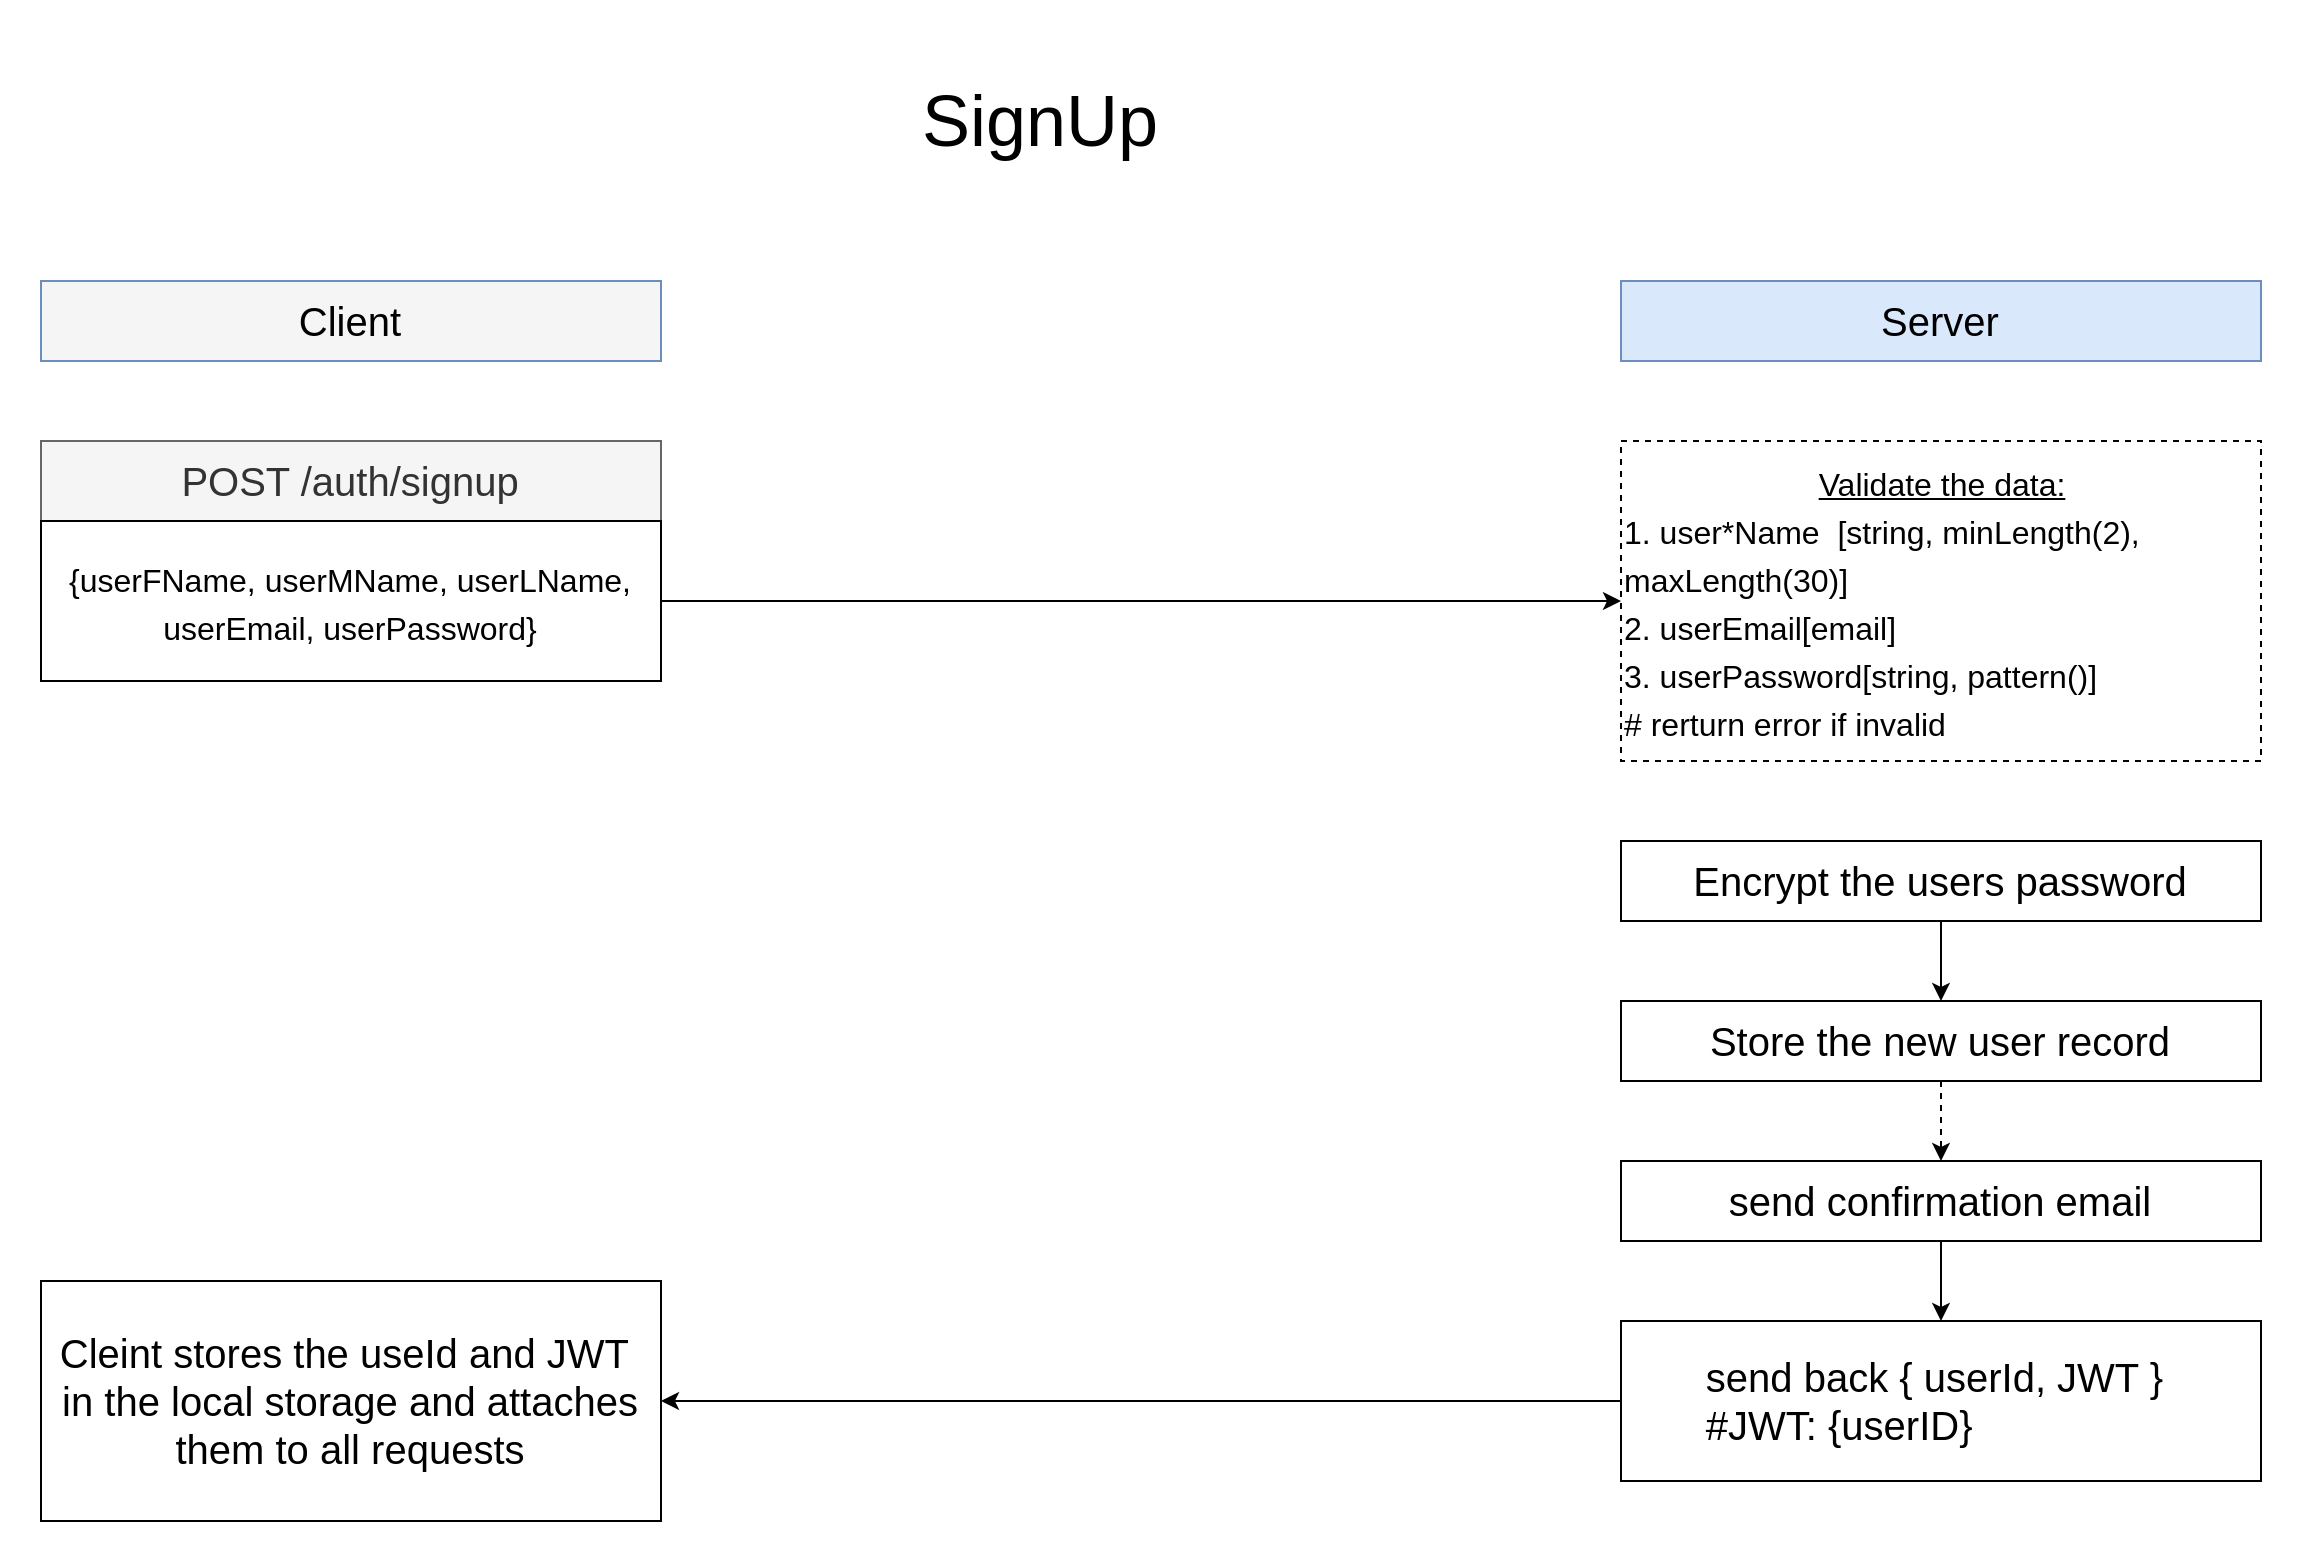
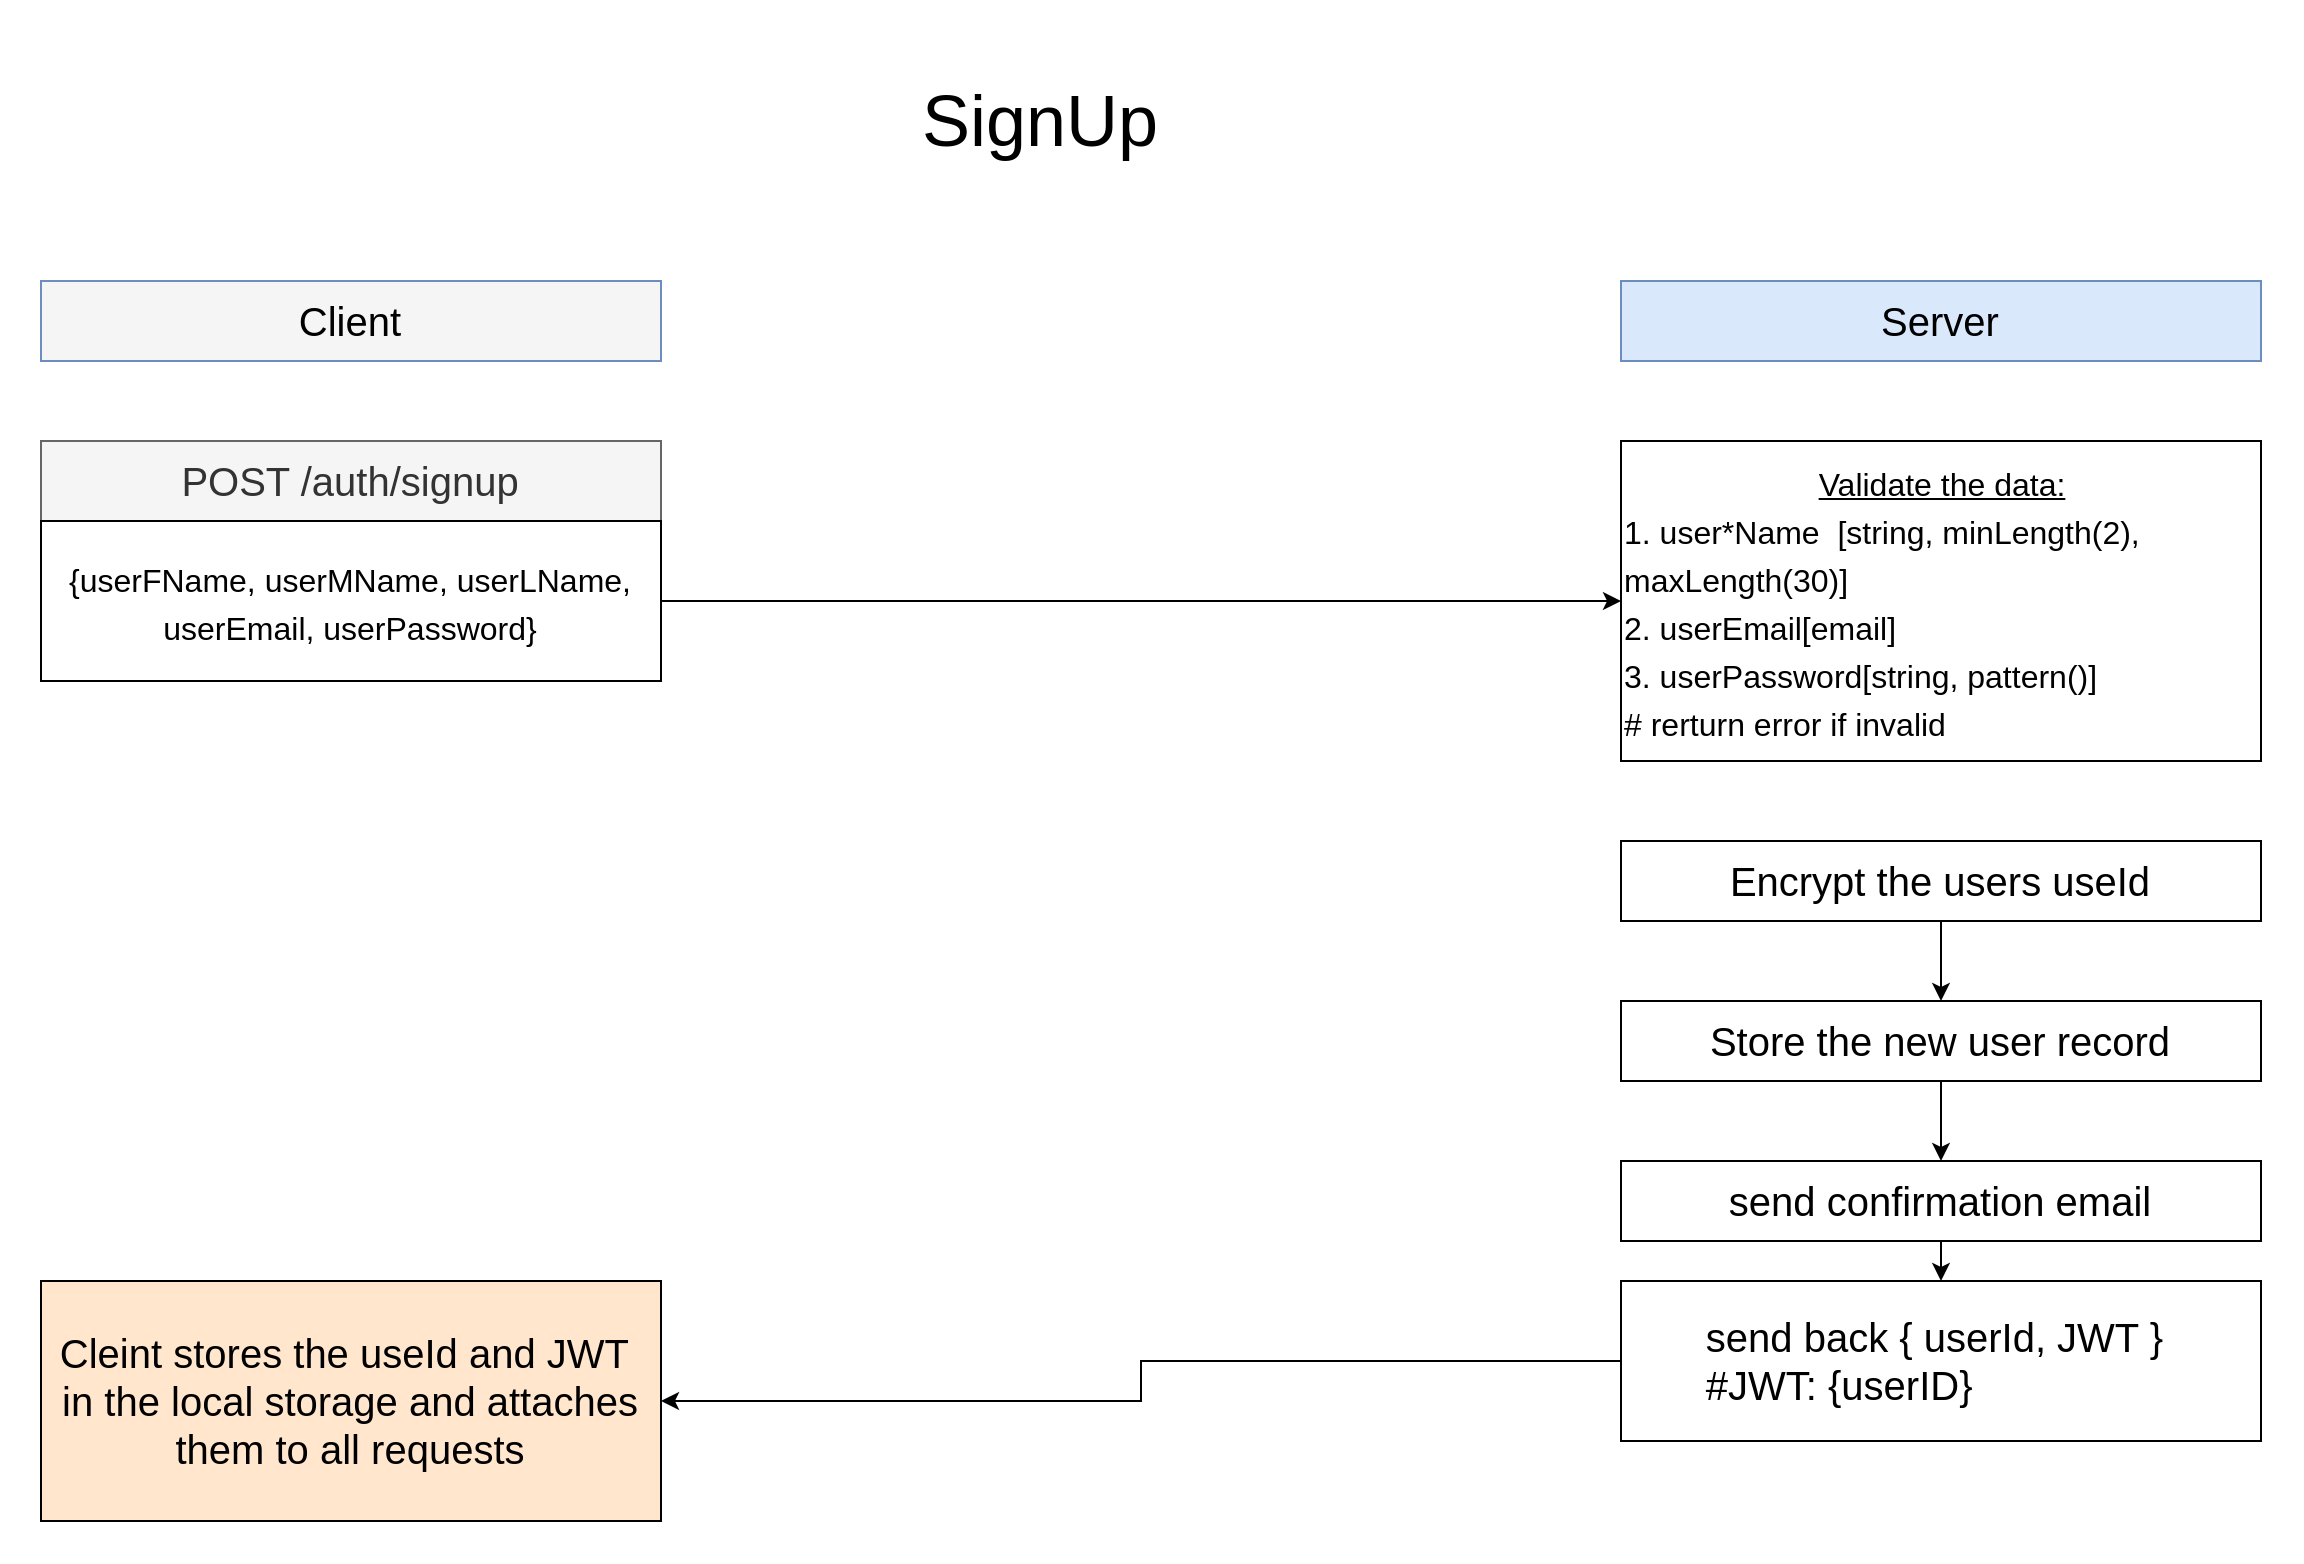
node "Validate the data: 1. user*Name [string, minLength(2), maxLength(30)] 2. userEmail[email] 3. userPassword[string, pattern()] # rerturn error if invalid": style dashed -> solid
node "Encrypt the users password": label "Encrypt the users password" -> "Encrypt the users useId"
edge "Store the new user record" -> "send confirmation email": style dashed -> solid
node "Cleint stores the useId and JWT in the local storage and attaches them to all requests": fillcolor #ffffff -> #ffe6cc
node "send back { userId, JWT } #JWT: {userID}": moved (1941, 1401) -> (1941, 1361)
